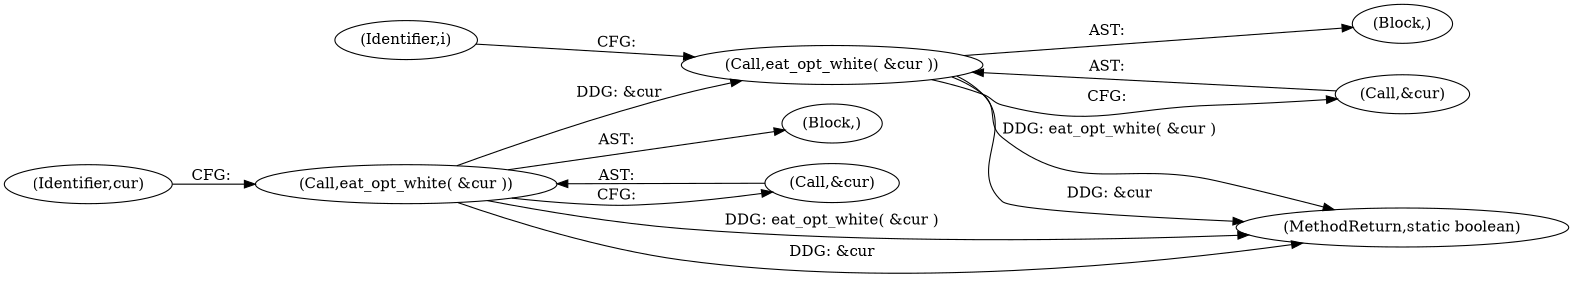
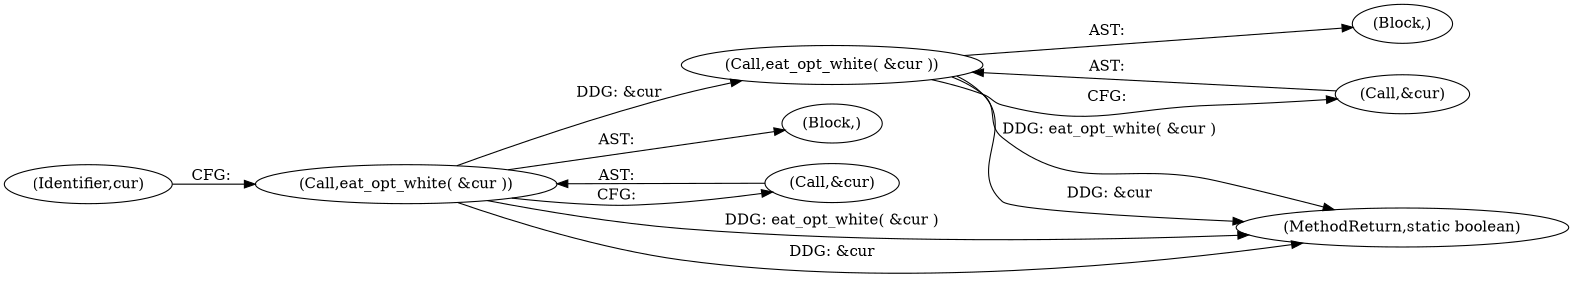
node "(Identifier,i)": removed
